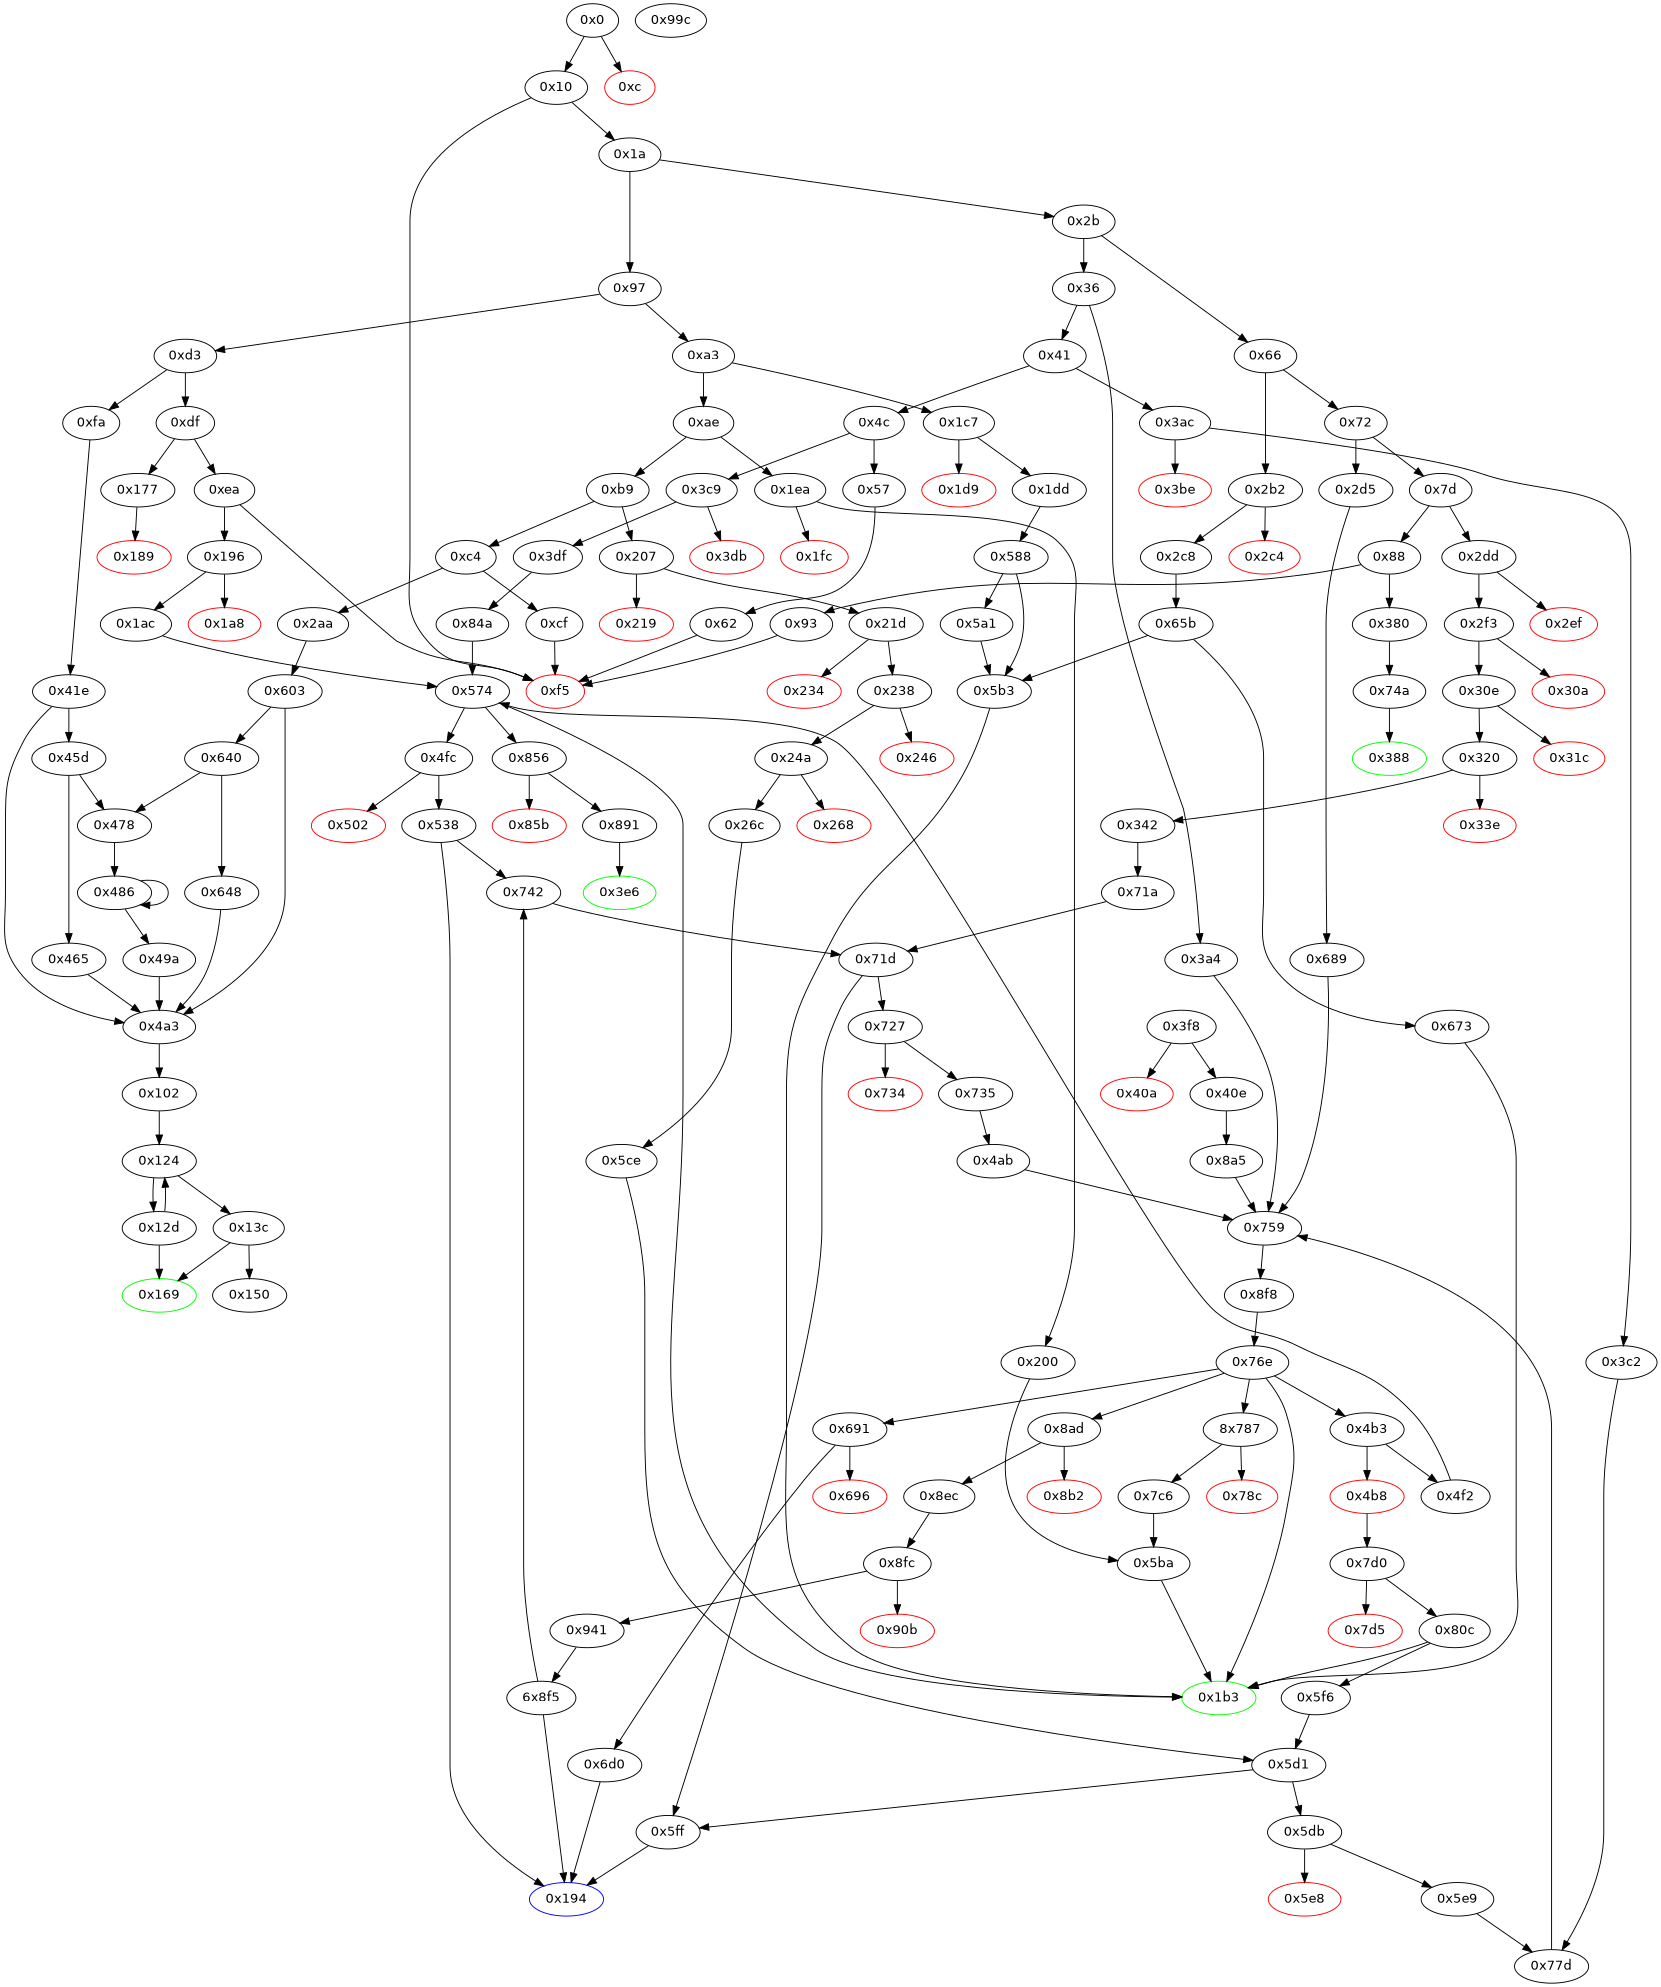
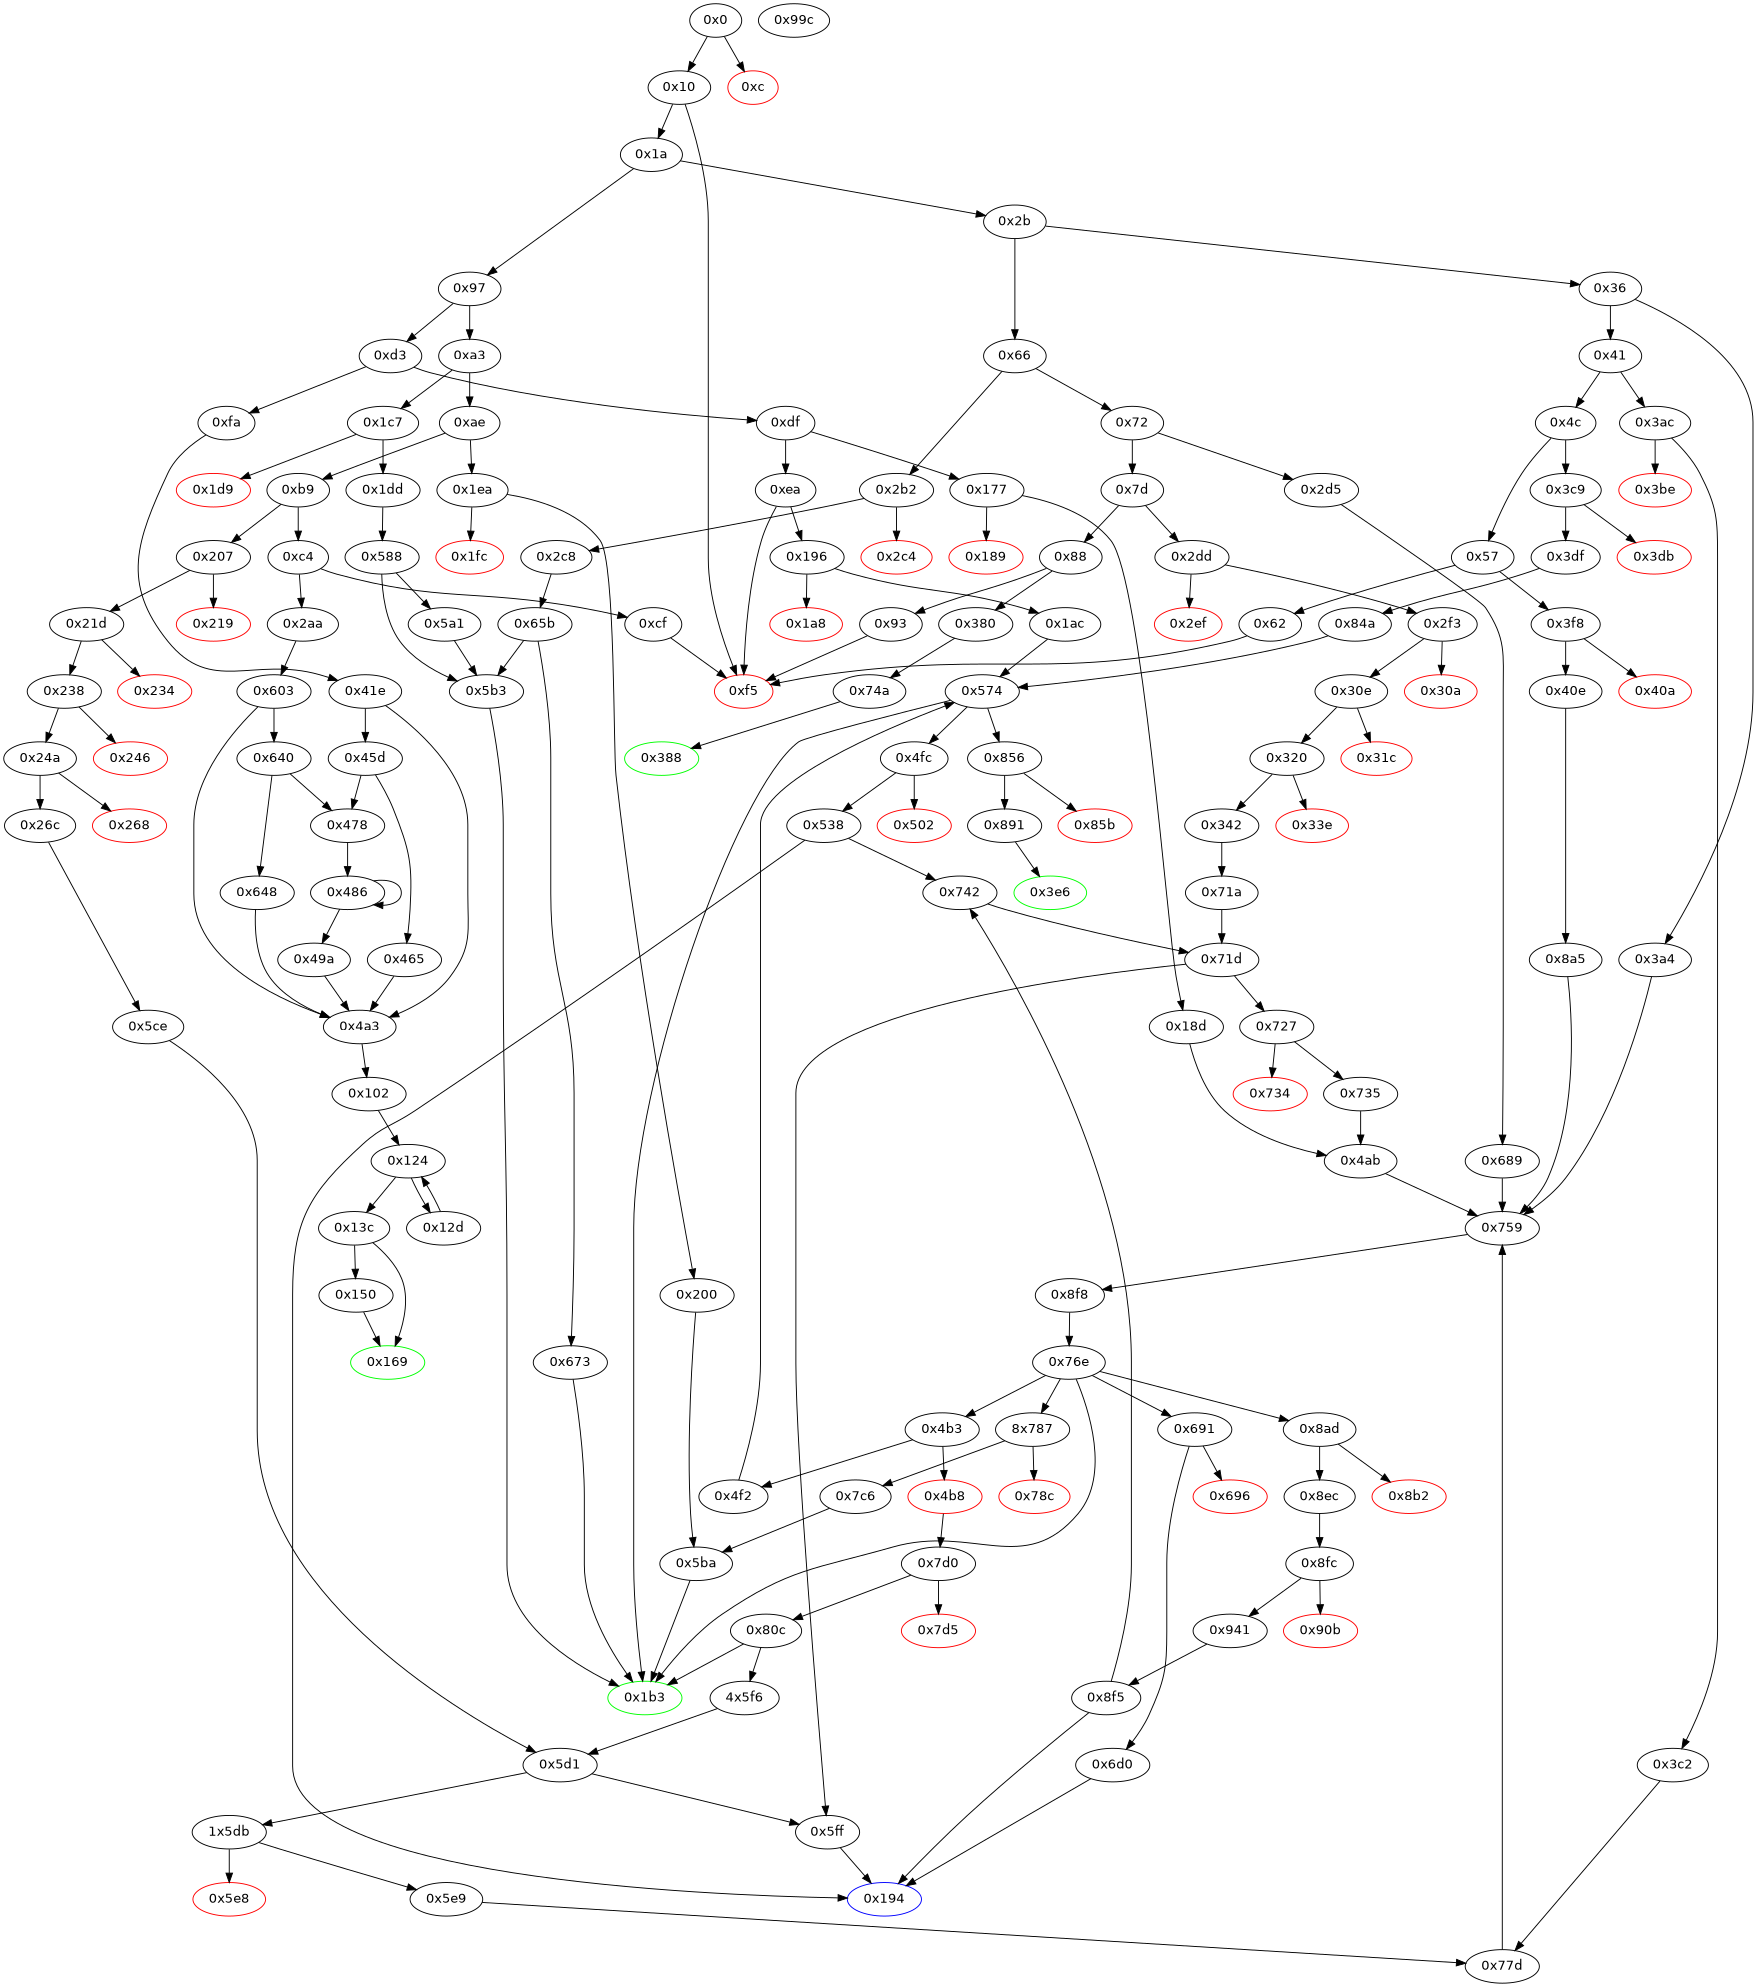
edge "0x57" -> "0x3f8": added
node "0x18d": added
edge "0x12d" -> "0x169": now "0x150" -> "0x169"
node "6x8f5": label "6x8f5" -> "0x8f5"
node "0x5f6": label "0x5f6" -> "4x5f6"
node "0x5db": label "0x5db" -> "1x5db"
